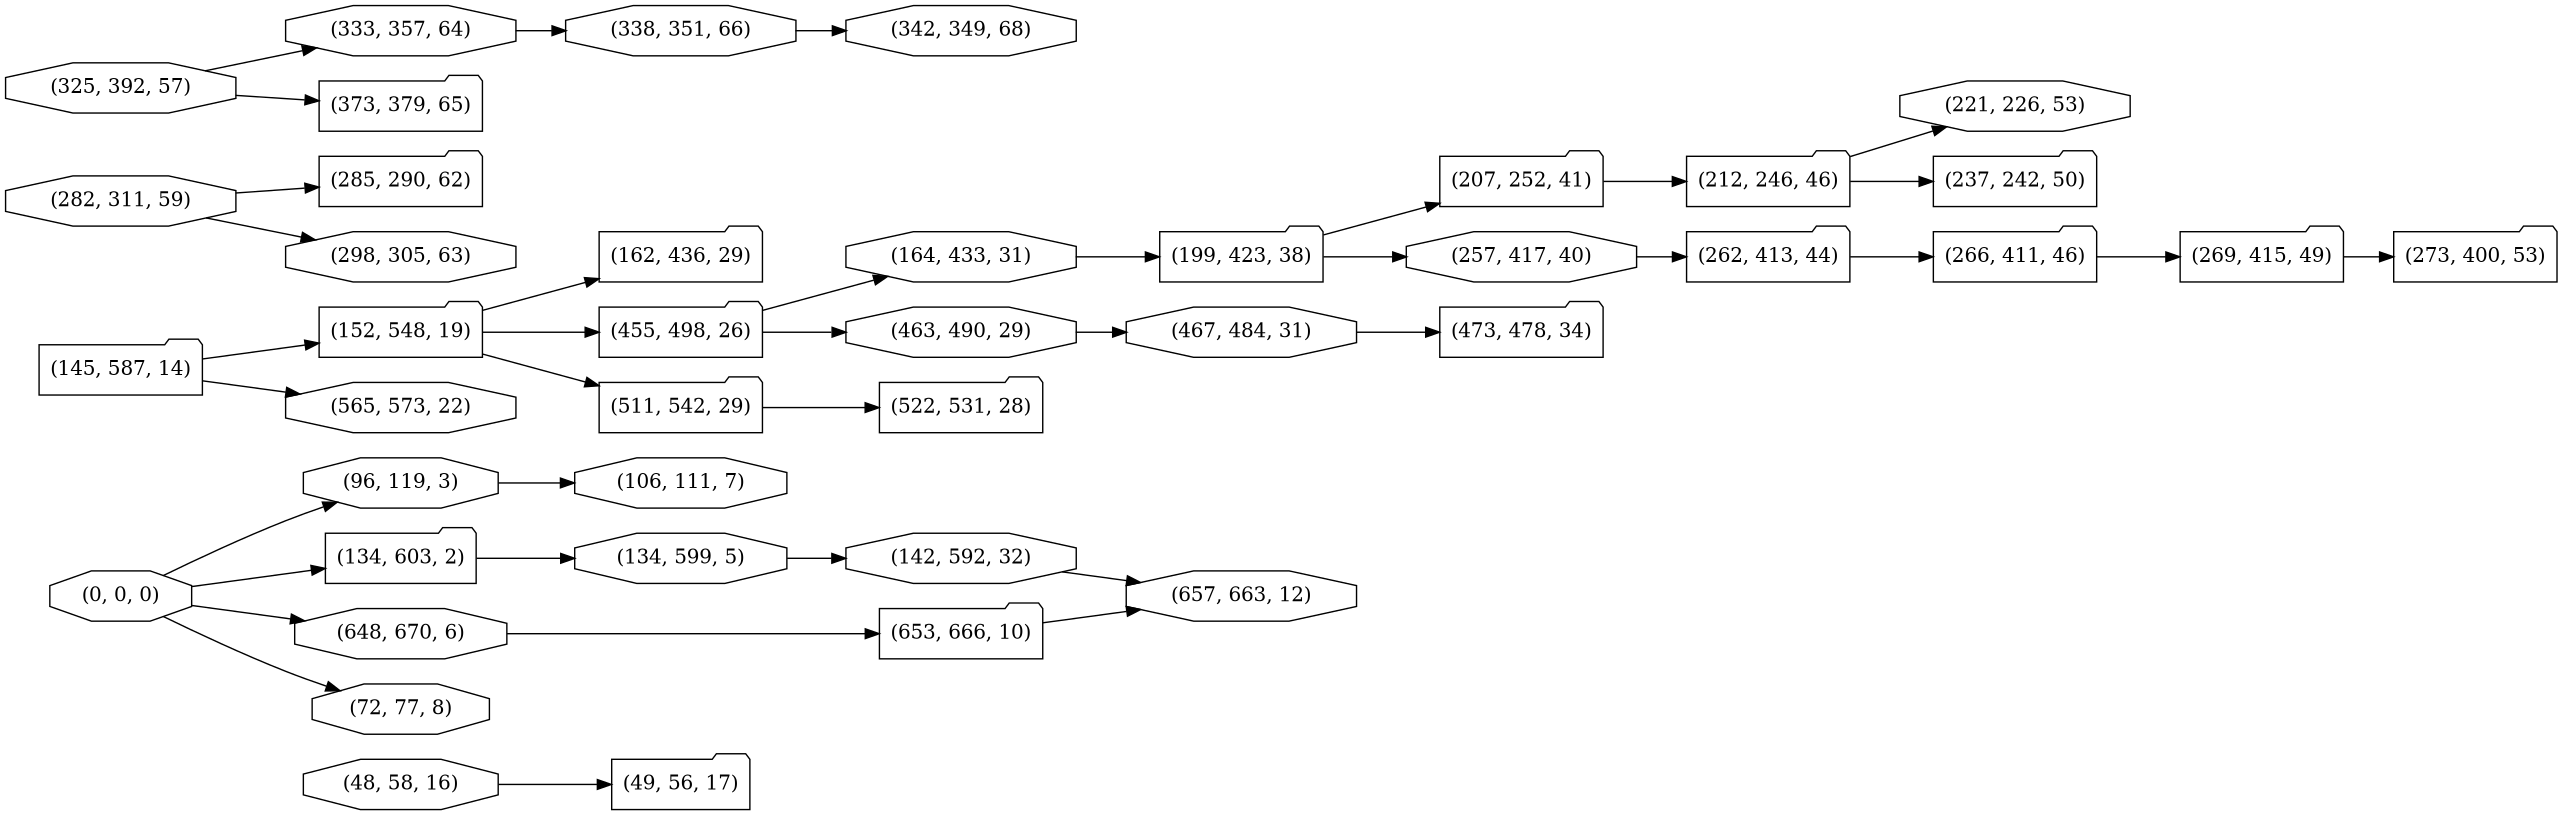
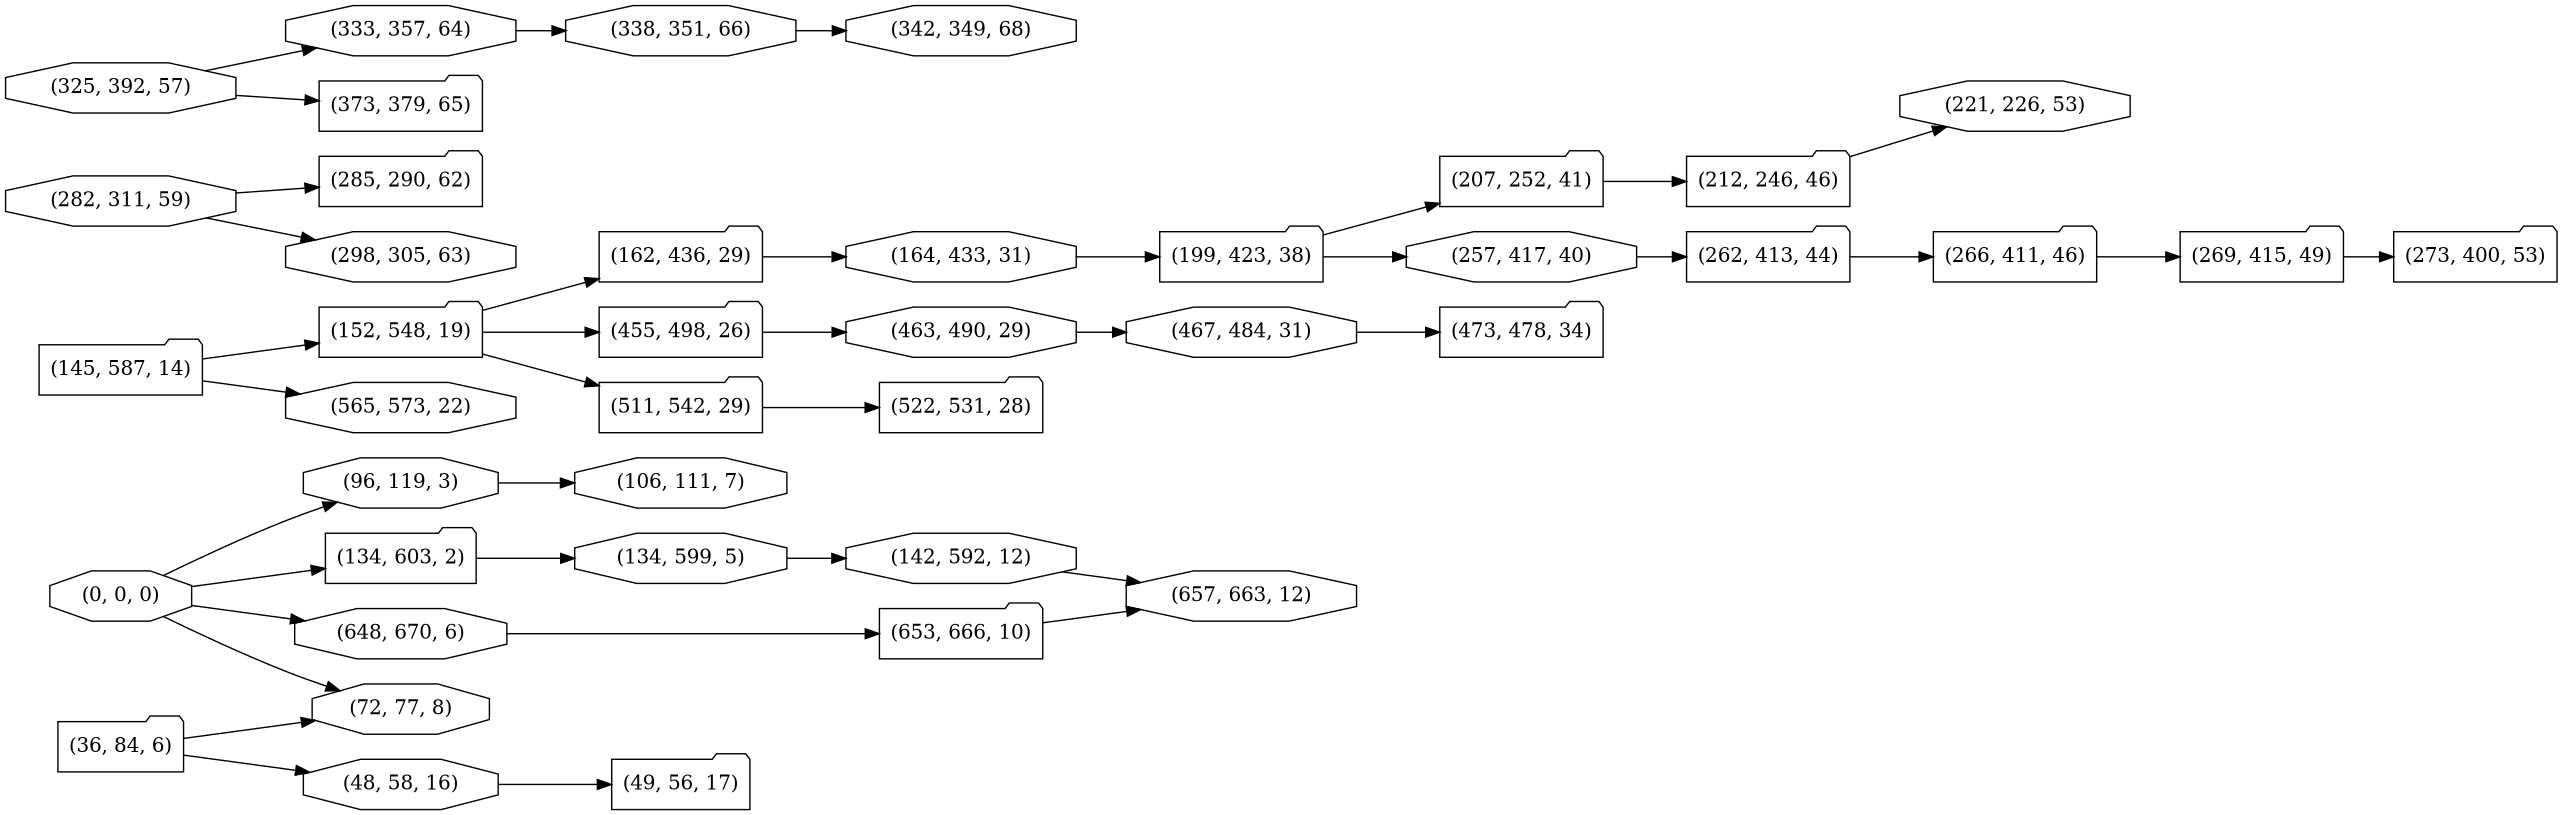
node "(237, 242, 50)": removed
edge "(455, 498, 26)" -> "(164, 433, 31)": now "(162, 436, 29)" -> "(164, 433, 31)"
node "(142, 592, 32)": label "(142, 592, 32)" -> "(142, 592, 12)"
node "(36, 84, 6)": added
